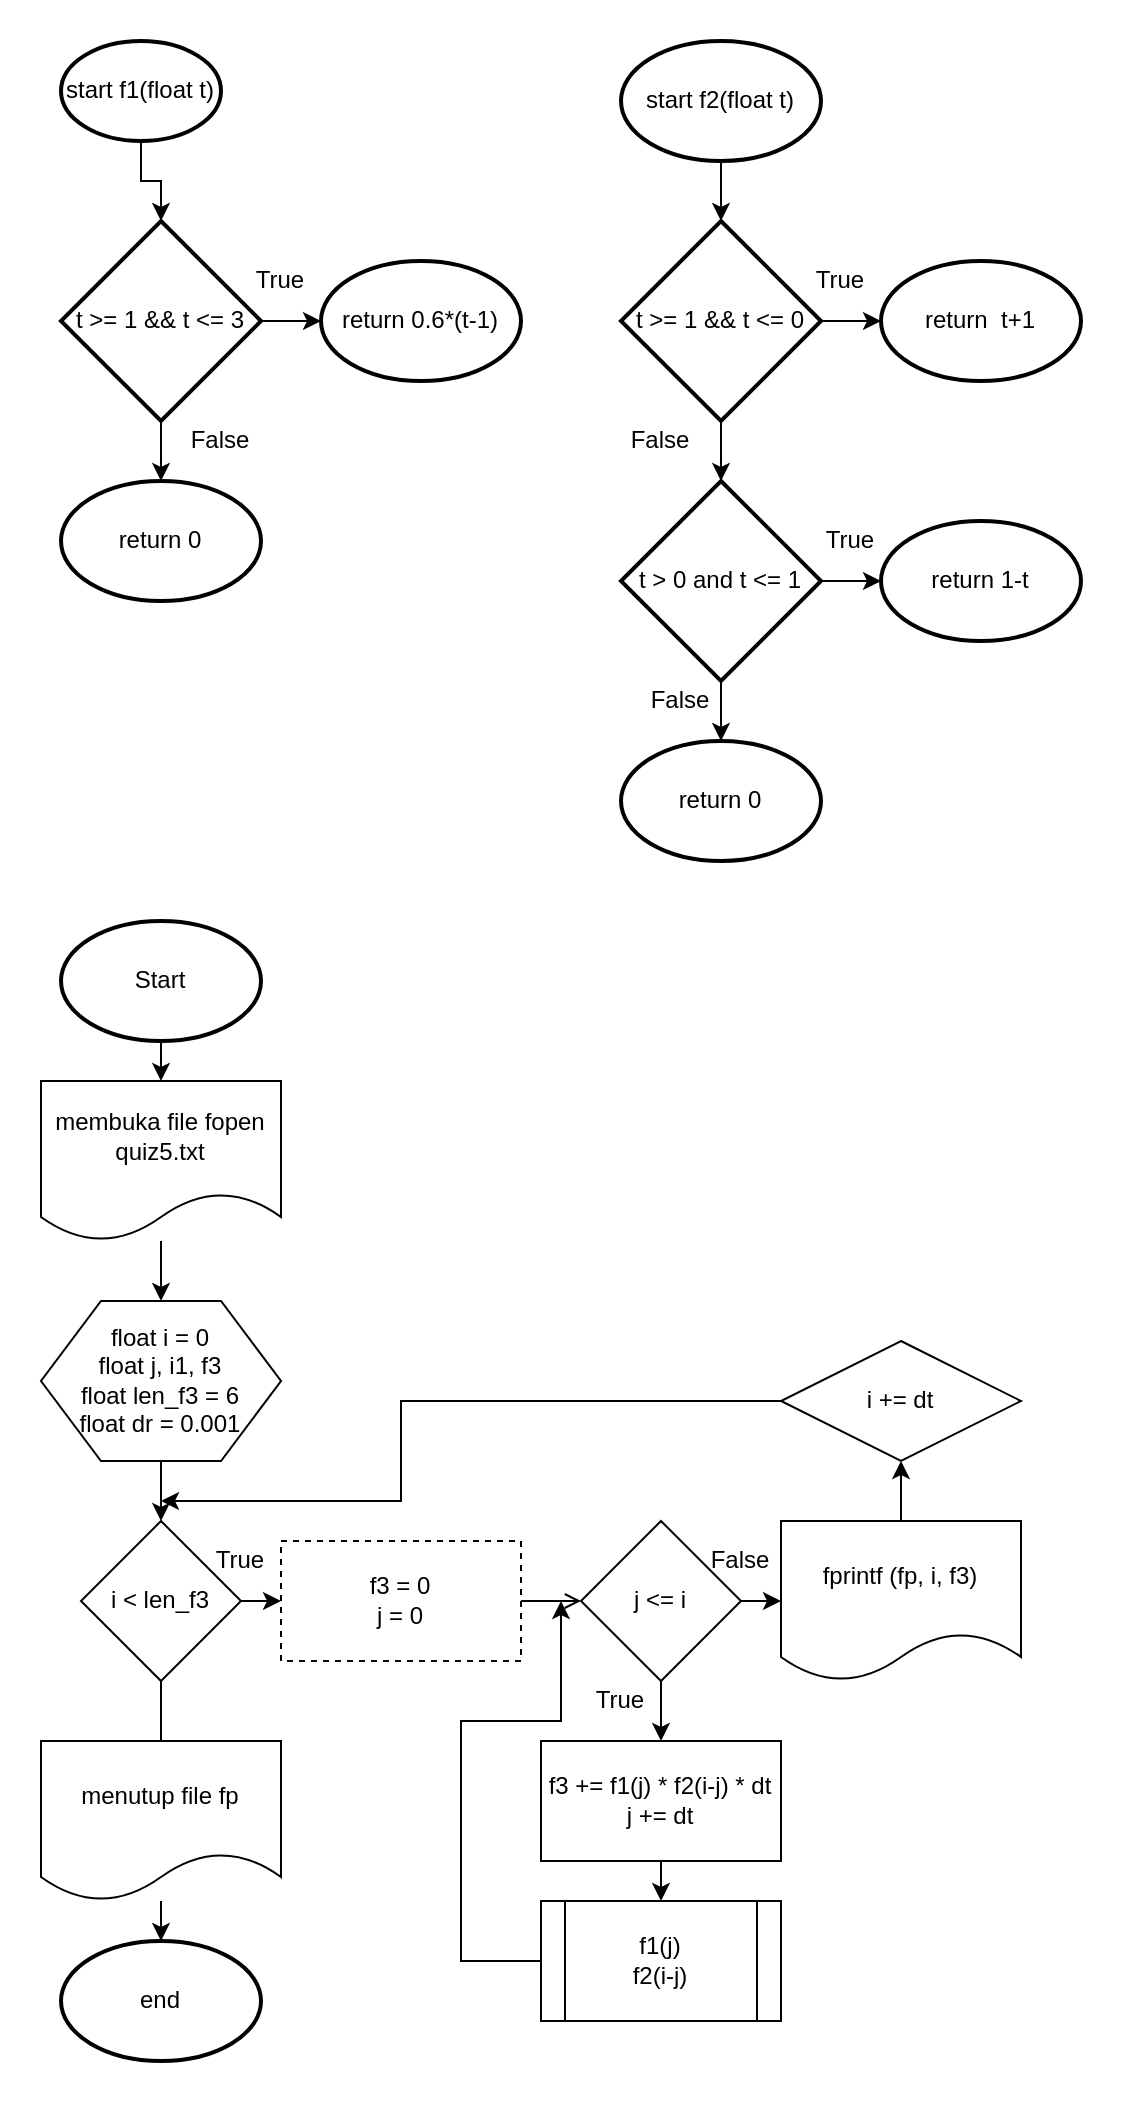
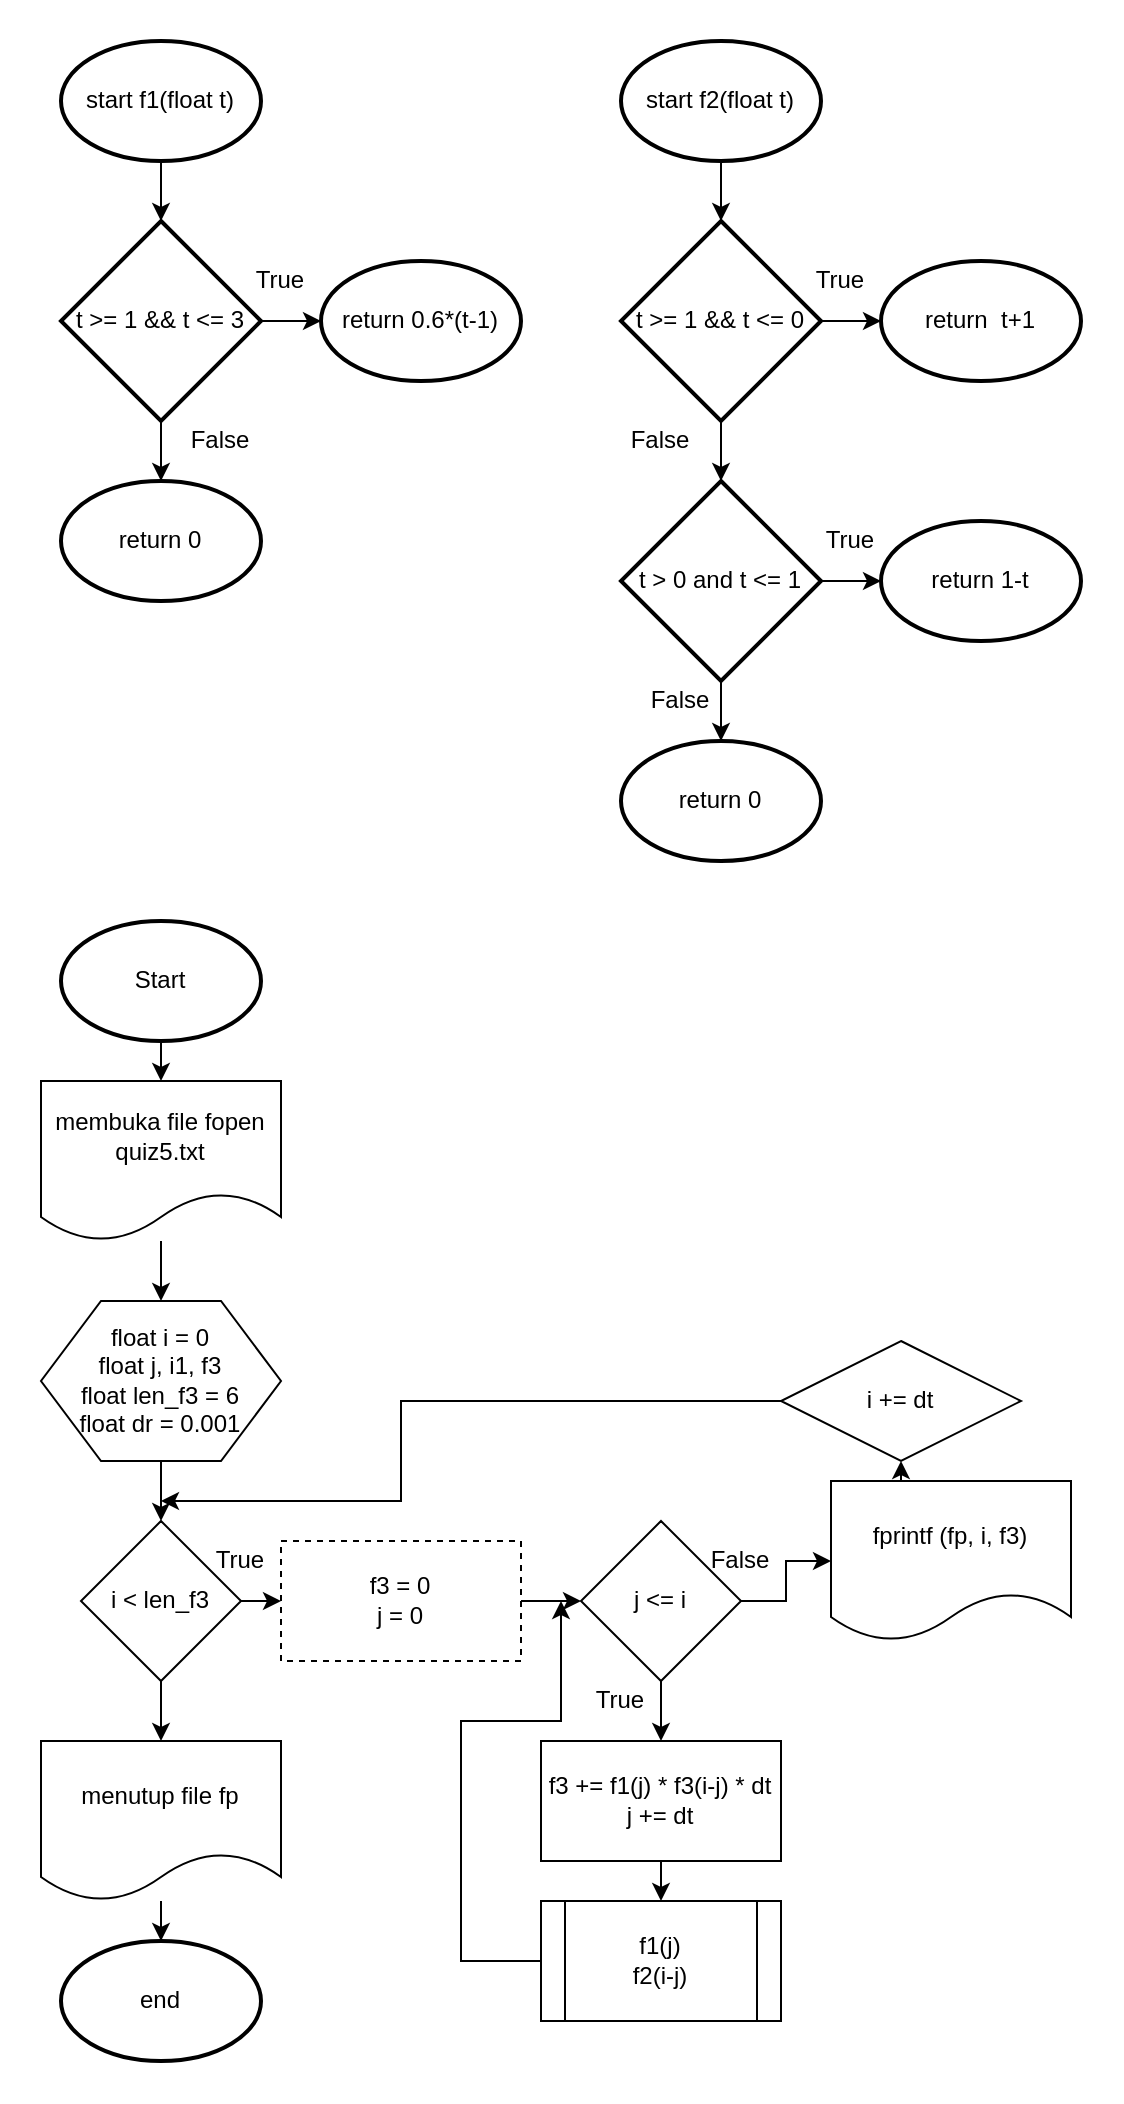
node "start f1(float t)": size 160x100 -> 200x120
edge "f3 = 0 j = 0" -> "j <= i": arrowhead open -> classic
node "fprintf (fp, i, f3)": moved (901, 1601) -> (951, 1561)
edge "i < len_f3" -- "menutup file fp": arrowhead none -> classic
node "f3 += f1(j) * f2(i-j) * dt j += dt": label "f3 += f1(j) * f2(i-j) * dt j += dt" -> "f3 += f1(j) * f3(i-j) * dt j += dt"
